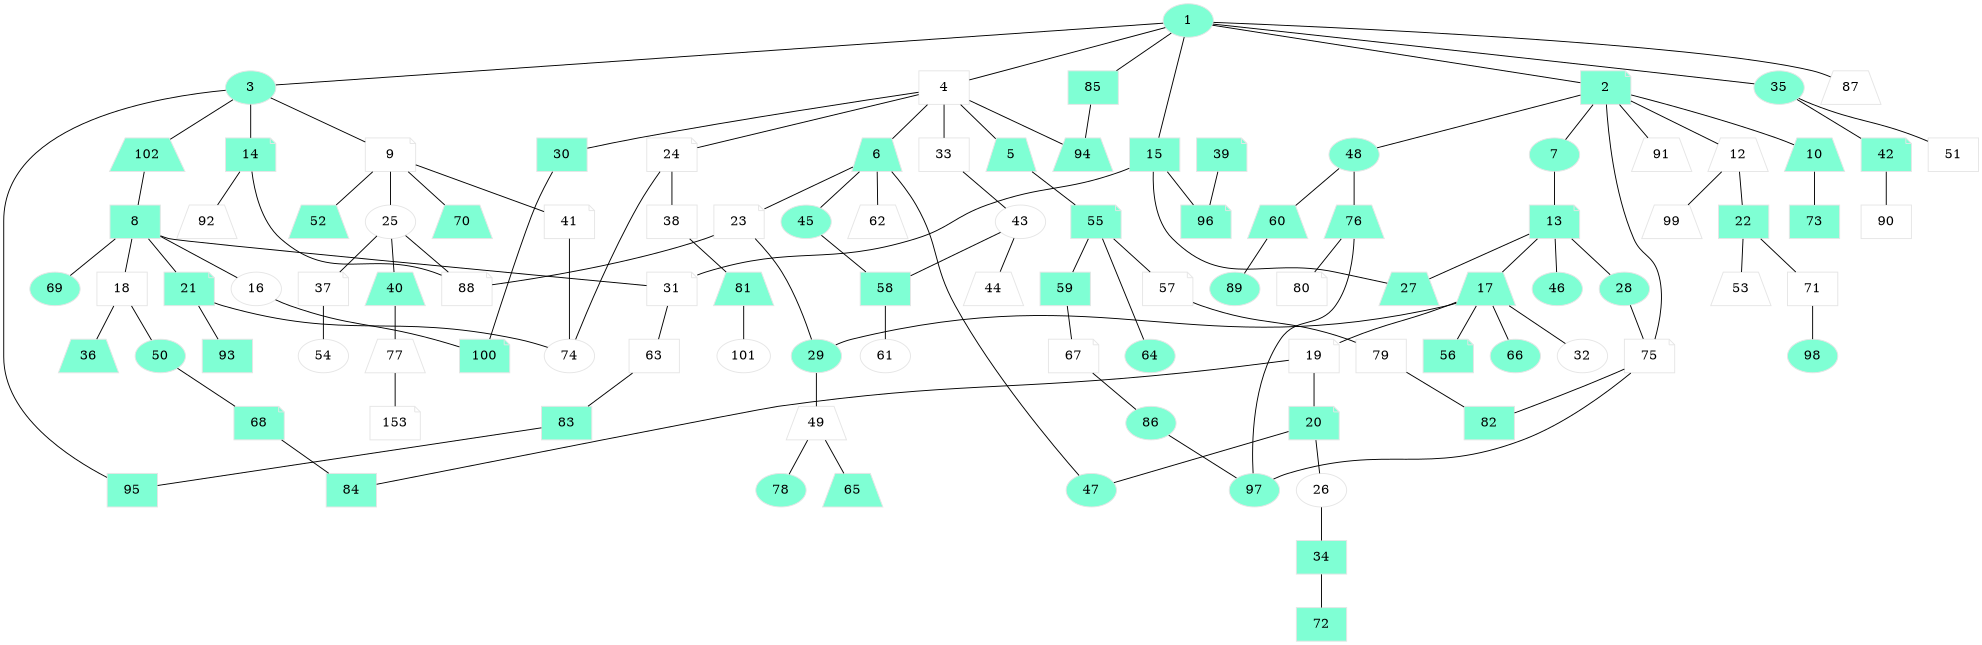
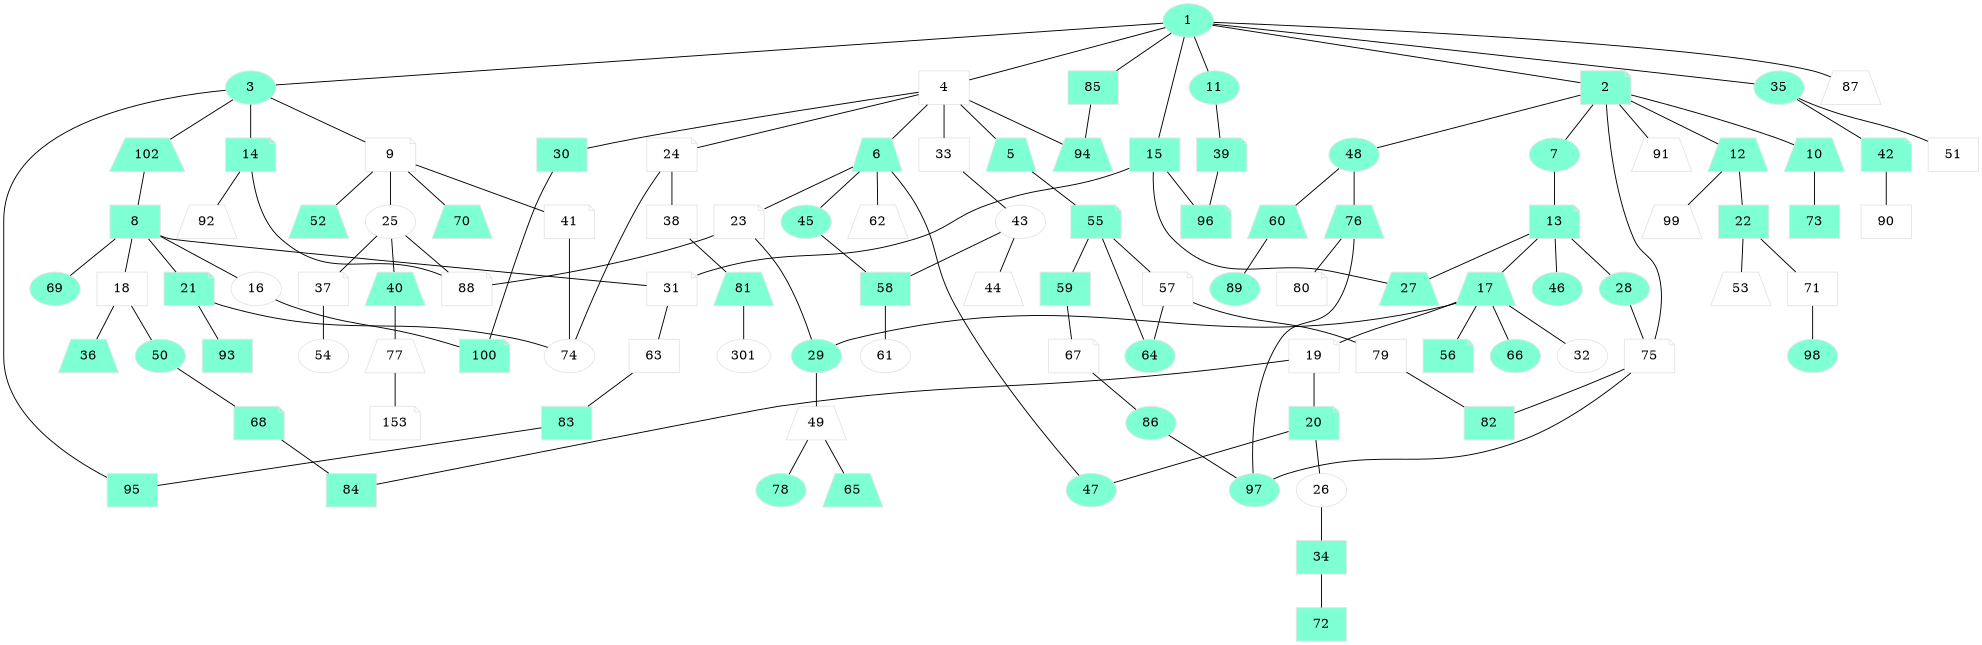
node "11": added
node "12": fillcolor white -> aquamarine
edge "57" -- "64": added
node "101": label "101" -> "301"
